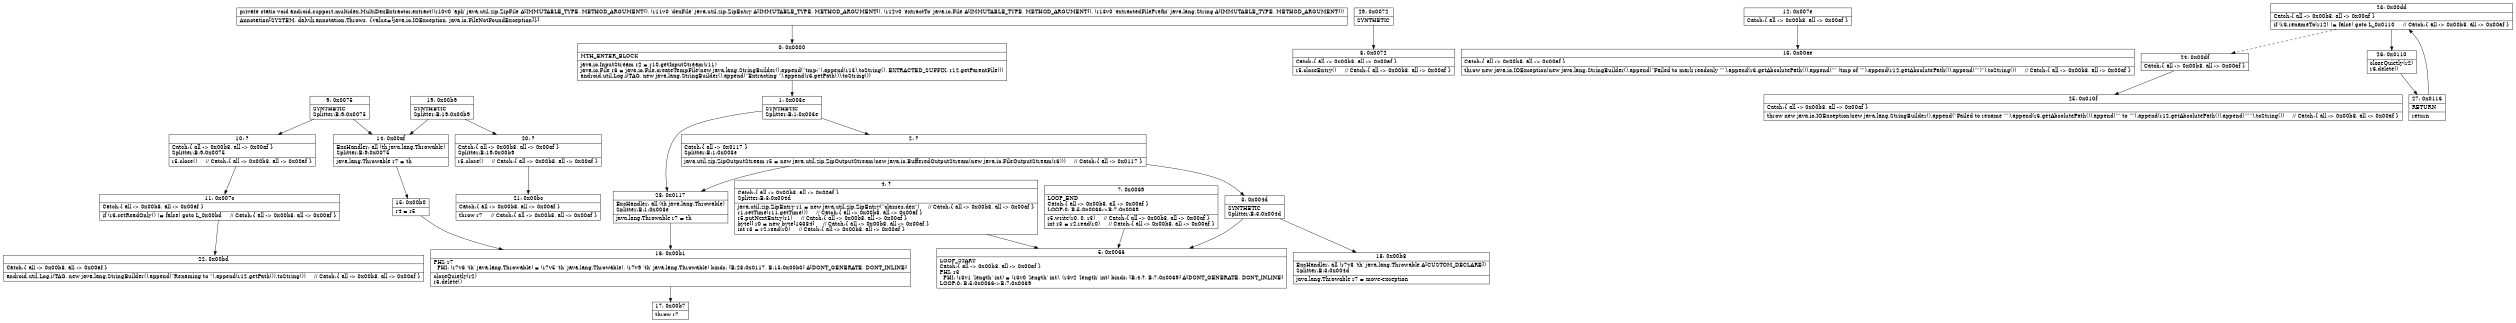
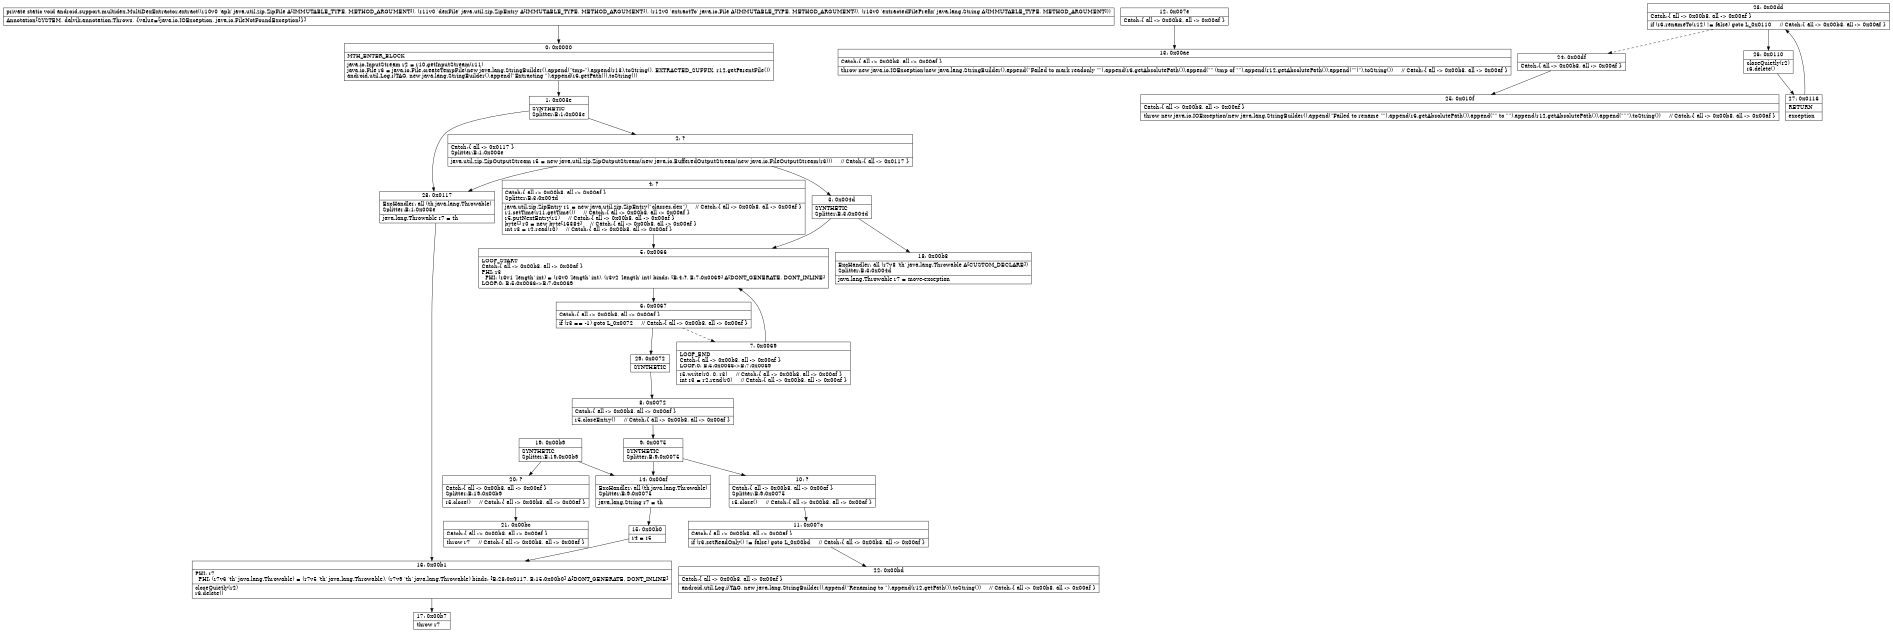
node "27: 0x0116": text "return" -> "exception"
node "14: 0x00af": text "java.lang.Throwable r7 = th" -> "java.lang.String r7 = th"
node "6: 0x0067": added
edge "8: 0x0072" -> "9: 0x0075": added
